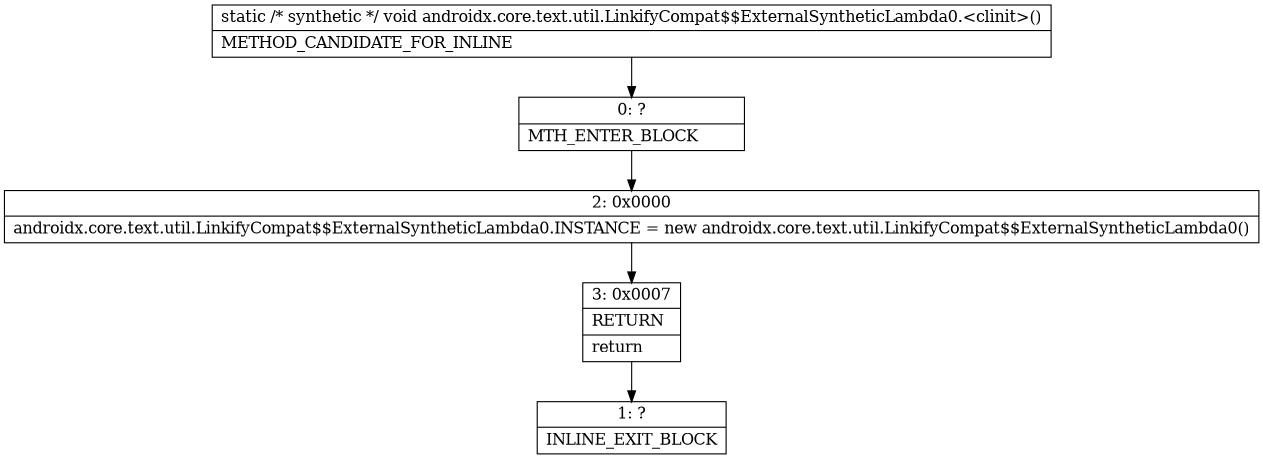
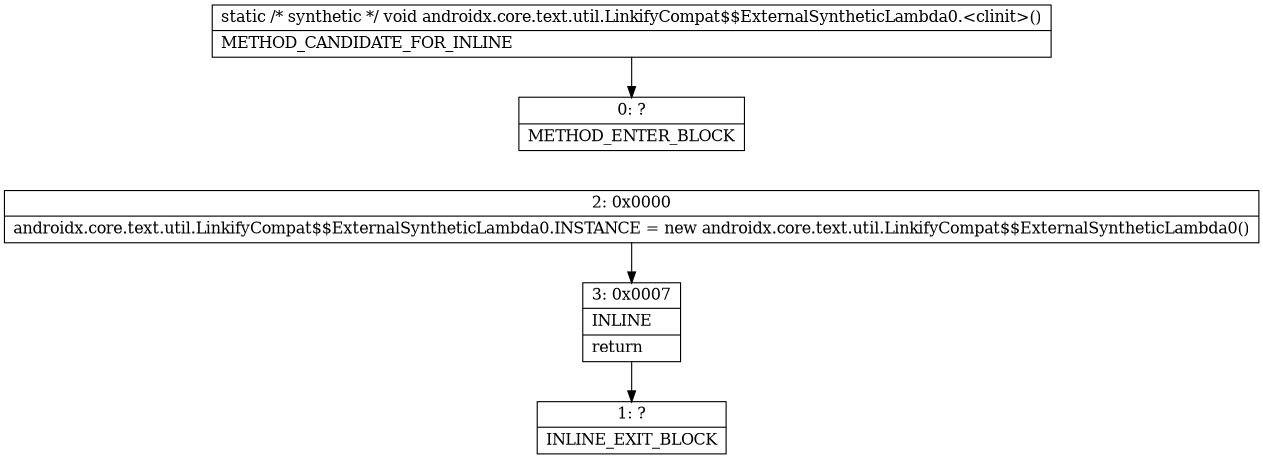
node "0: ?": text "MTH_ENTER_BLOCK" -> "METHOD_ENTER_BLOCK"
edge "0: ?" -> "2: 0x0000": removed
node "3: 0x0007": text "RETURN" -> "INLINE"
